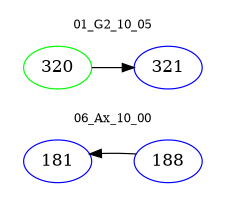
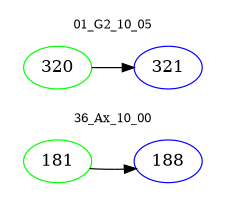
cluster "06_Ax_10_00": label "06_Ax_10_00" -> "36_Ax_10_00"
edge "188" -> "181": reversed
node "181": color blue -> green
